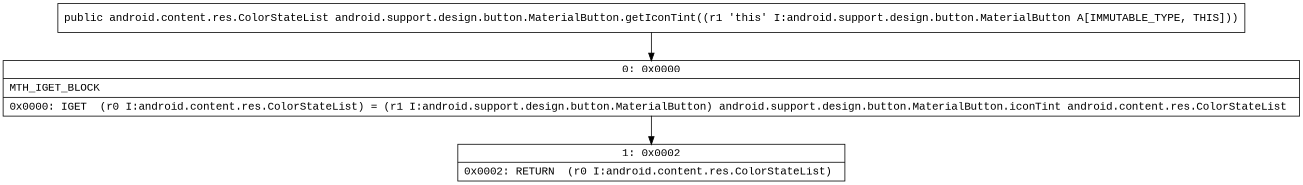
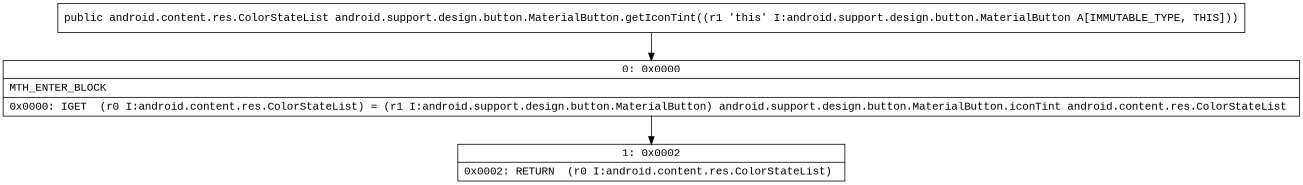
node "0: 0x0000": text "MTH_IGET_BLOCK" -> "MTH_ENTER_BLOCK"
